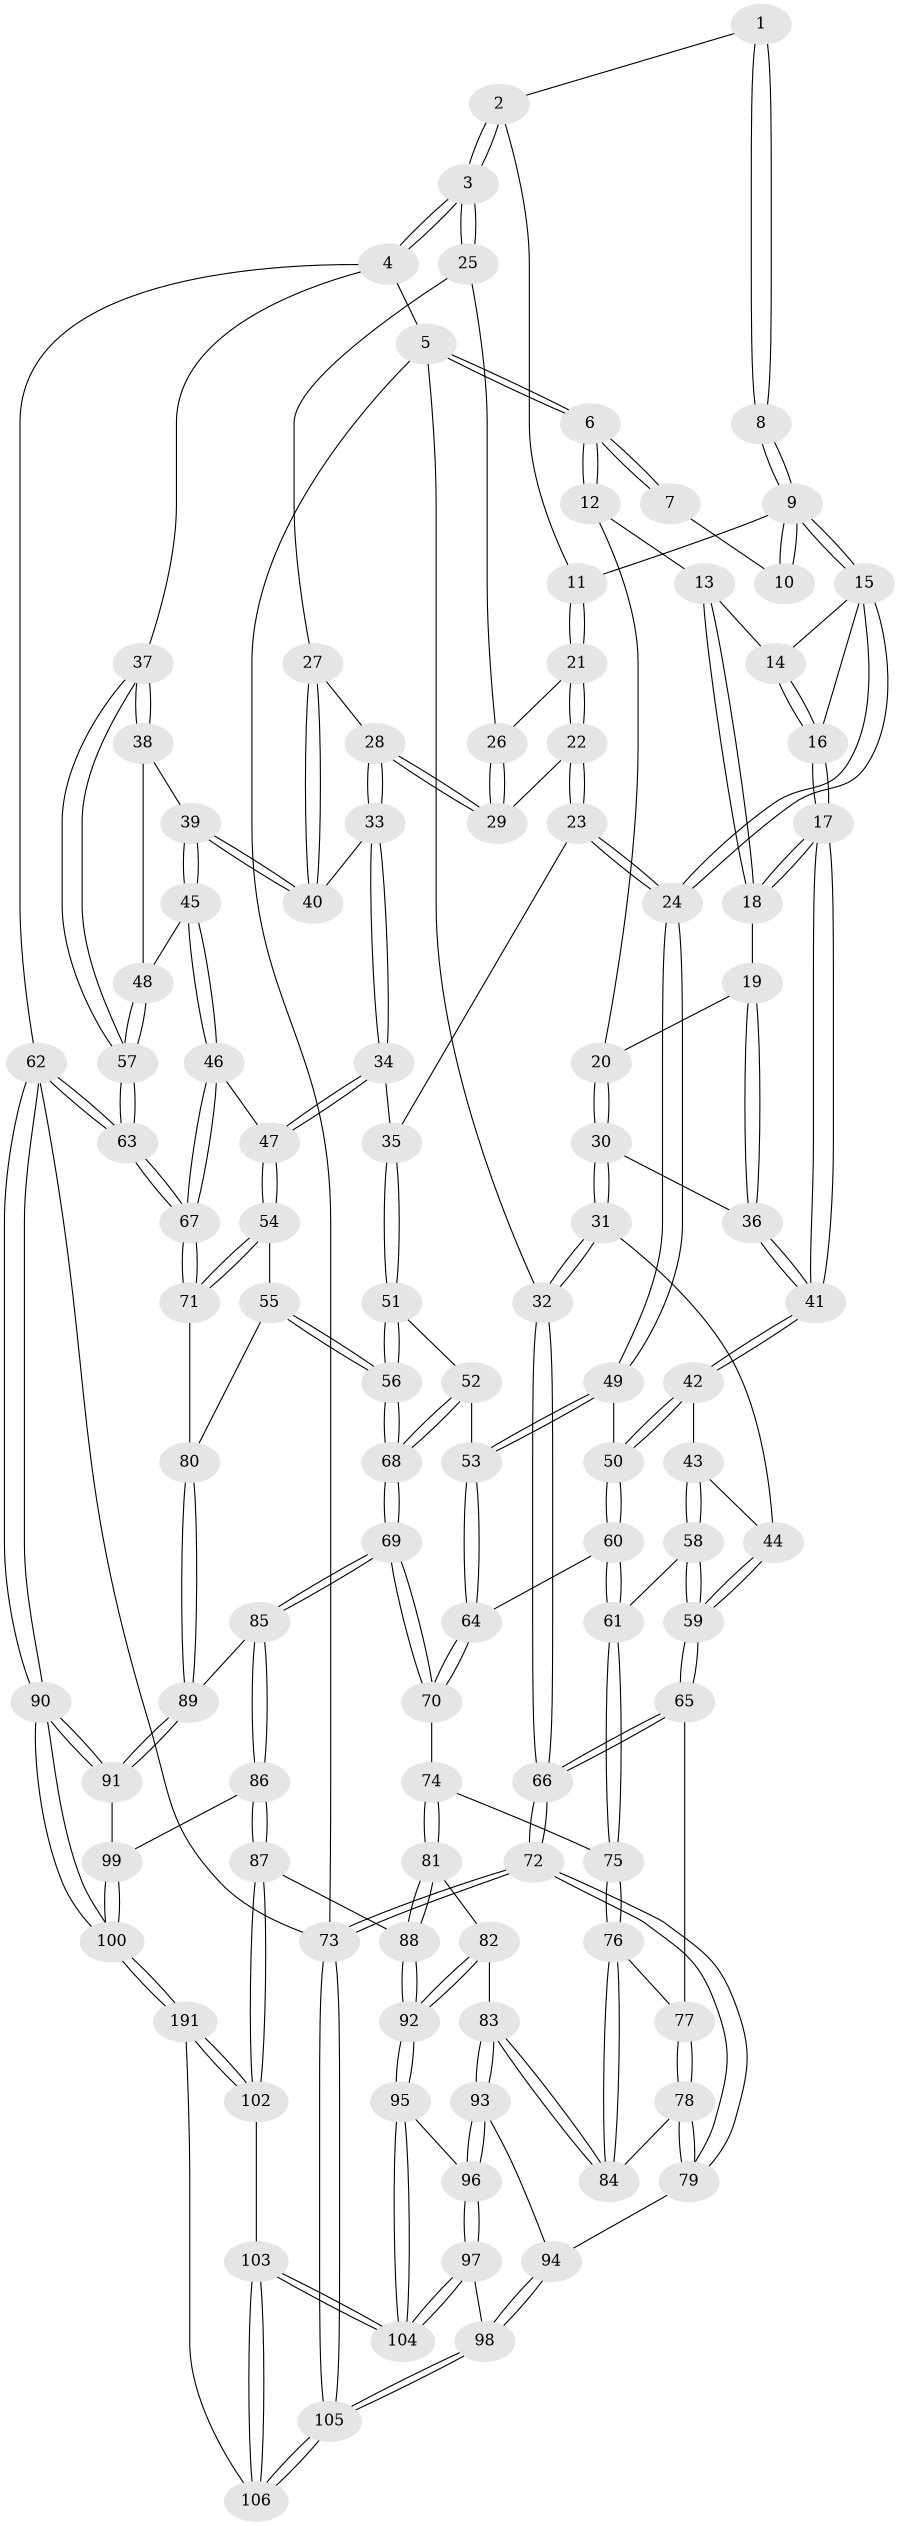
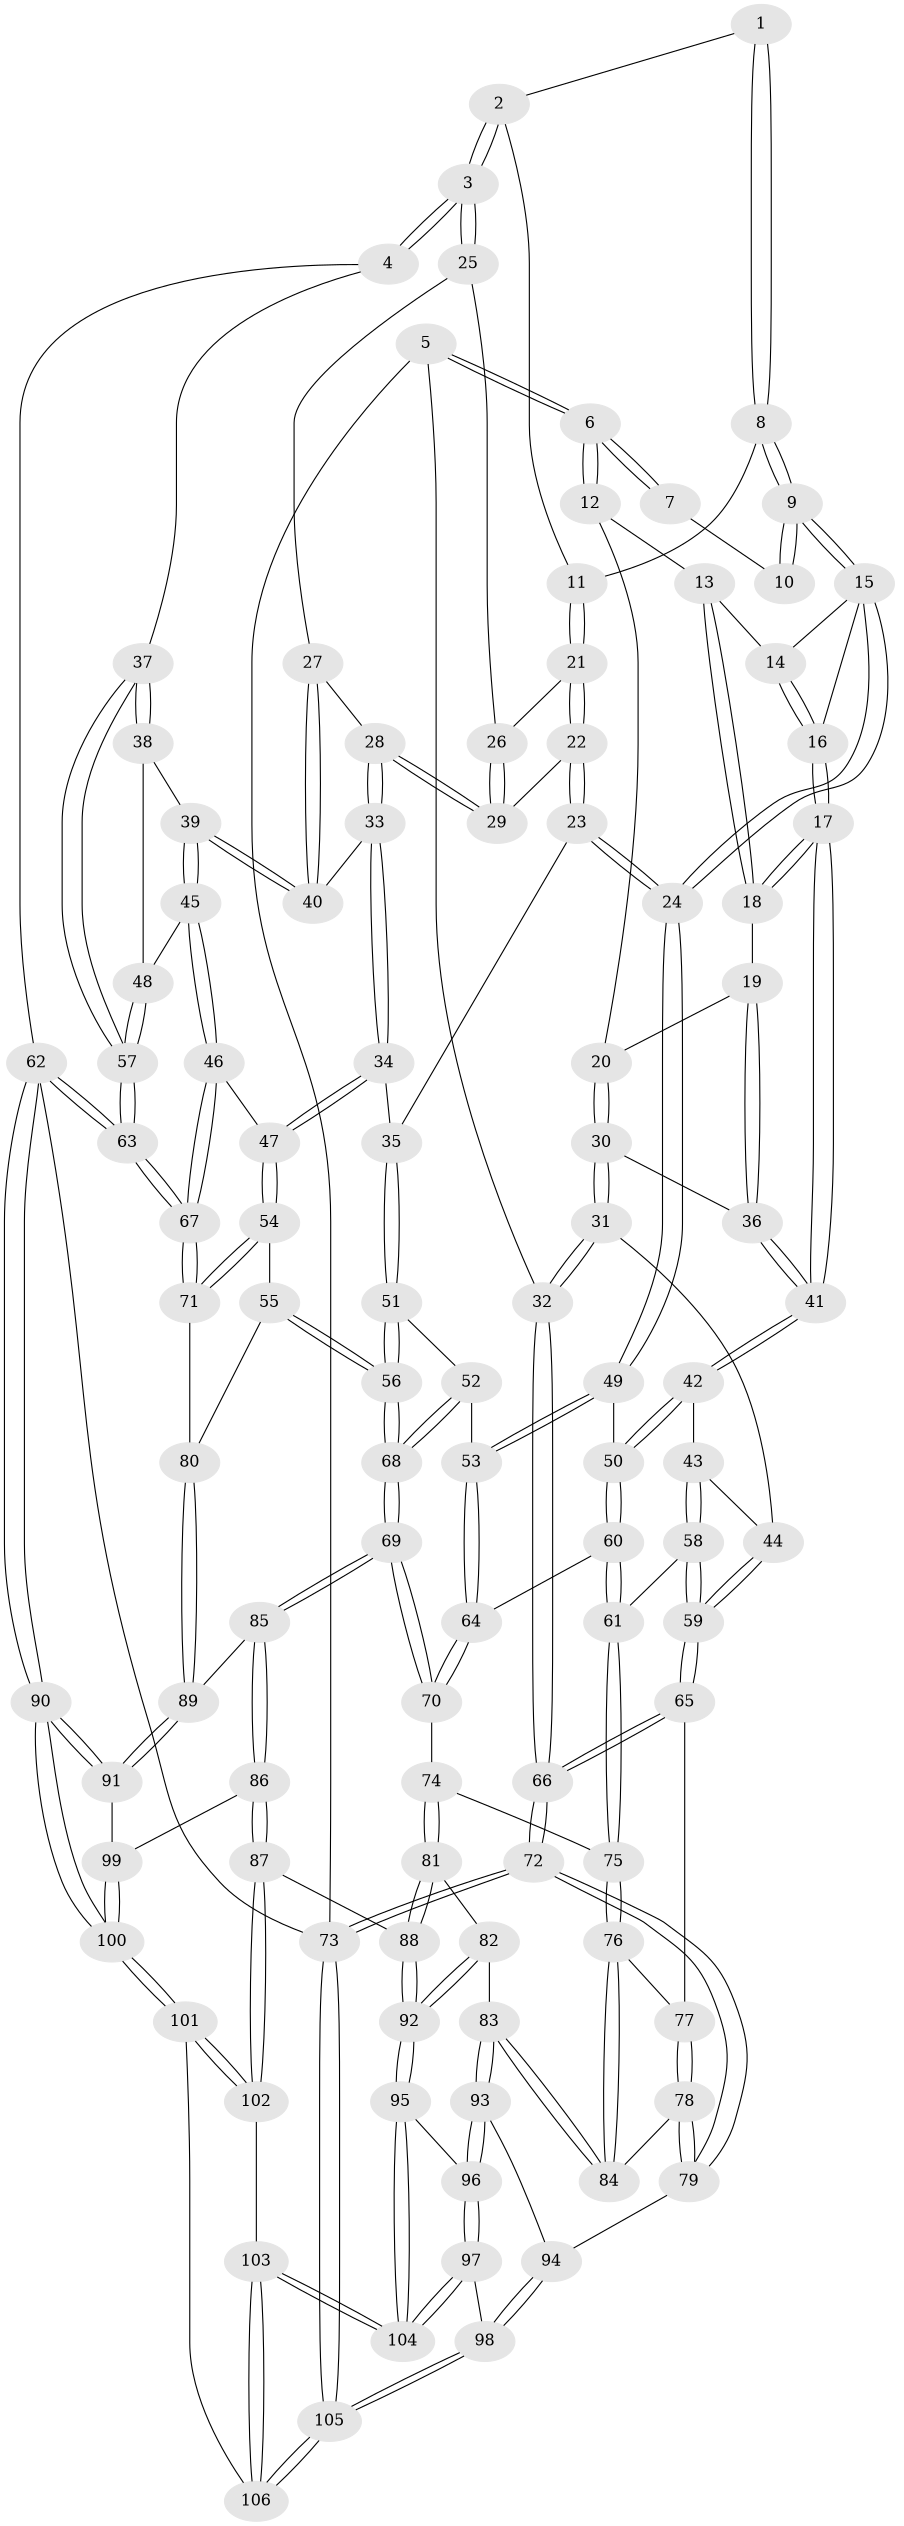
edge "4" -- "5": removed
edge "9" -- "11": now "8" -- "11"
node "191": label "191" -> "101"
